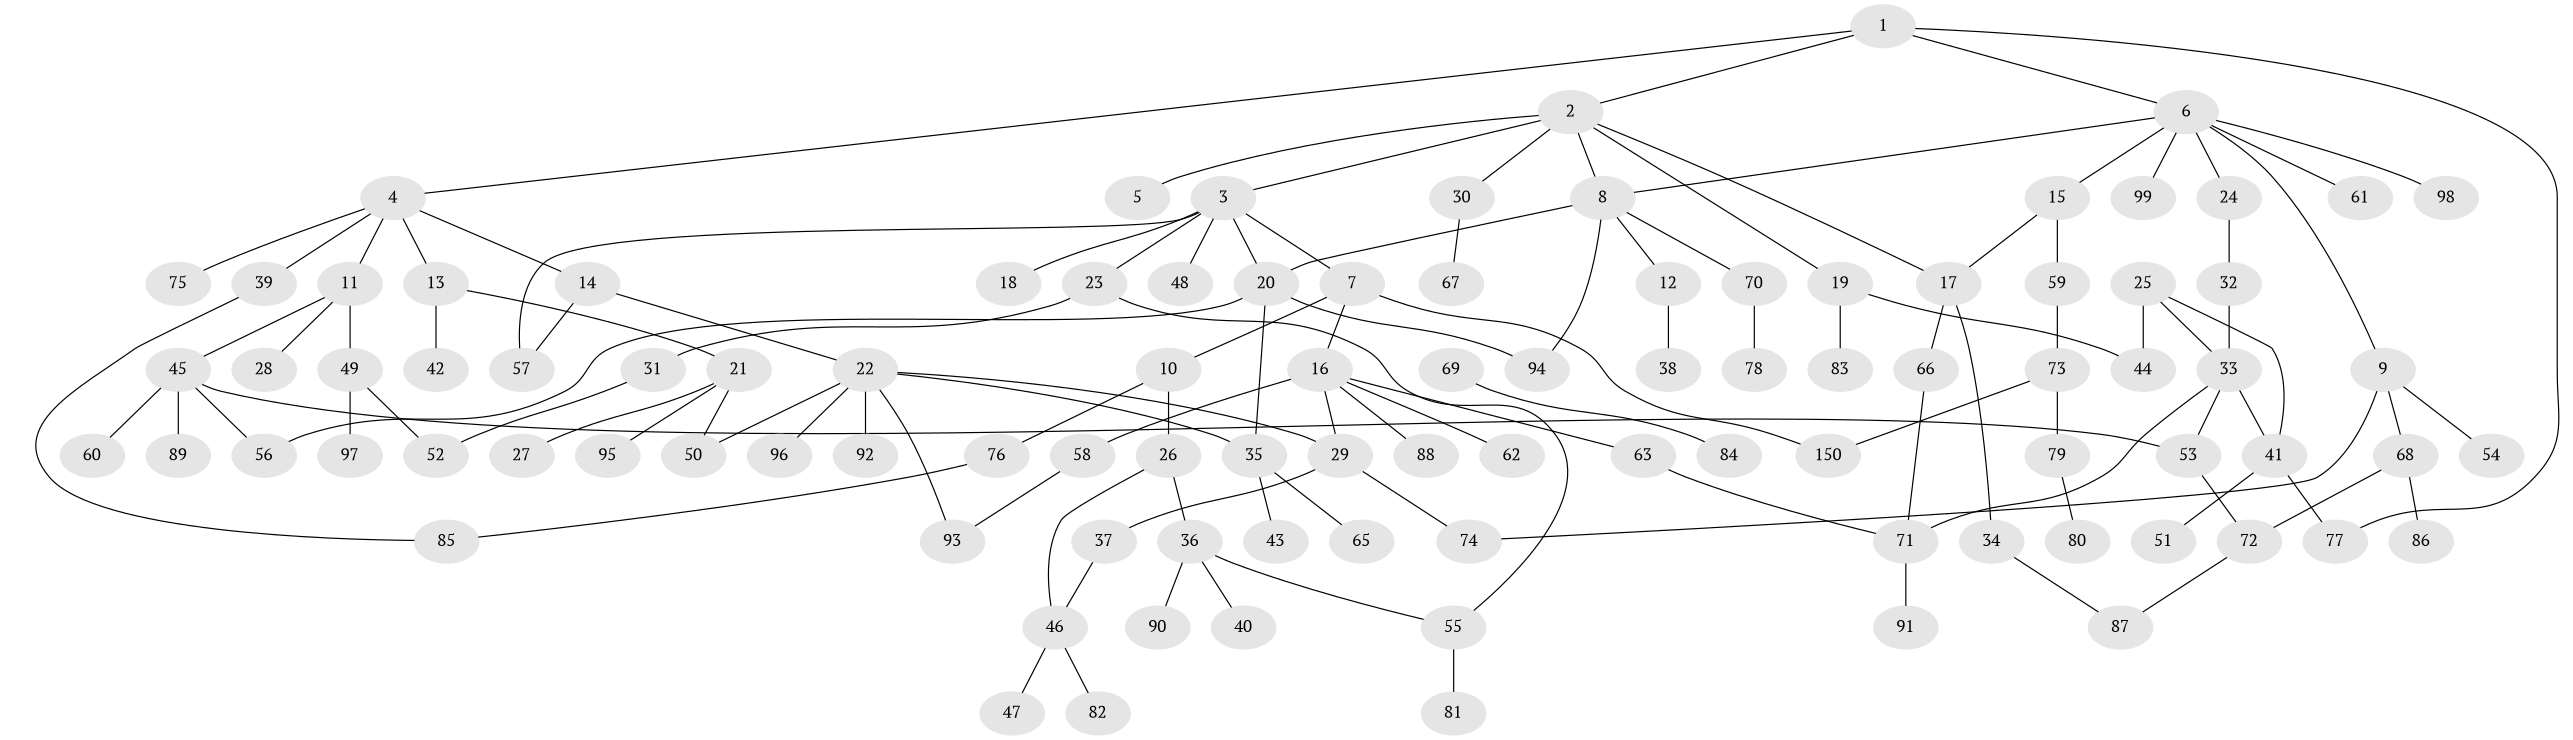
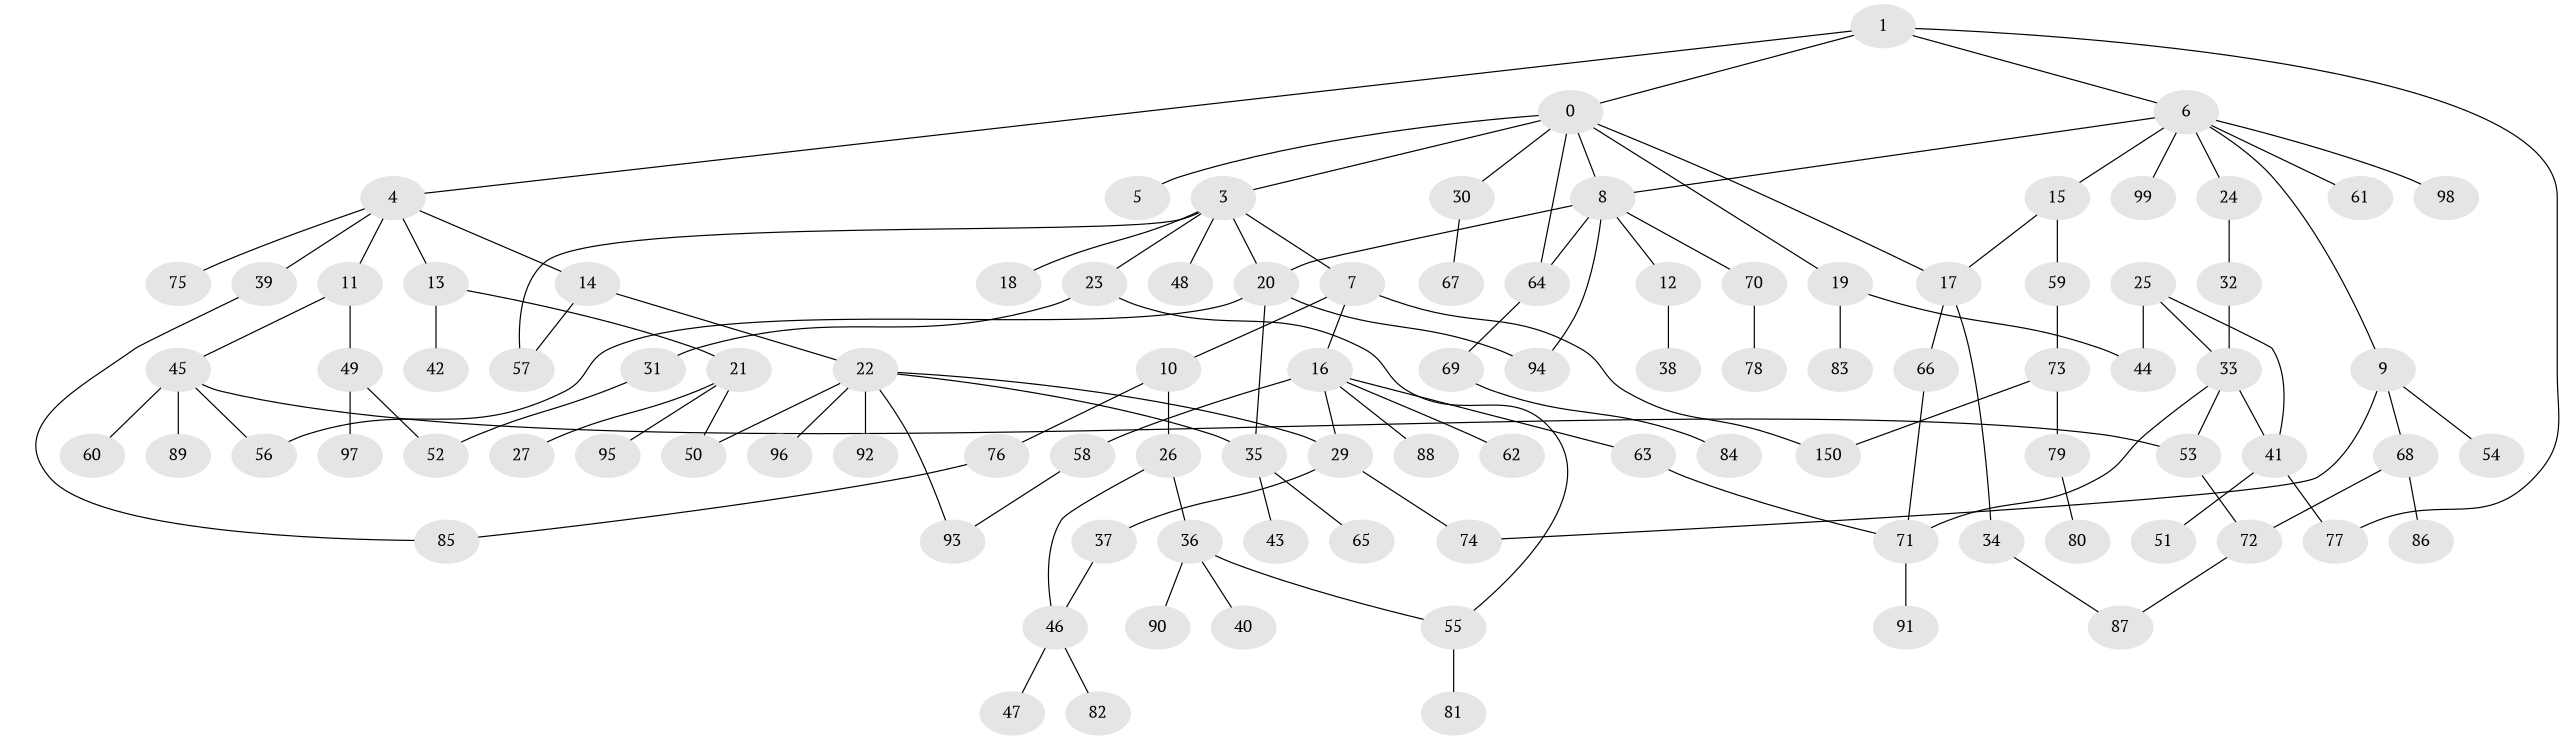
node "2": label "2" -> "0"
node "64": added
node "28": removed
